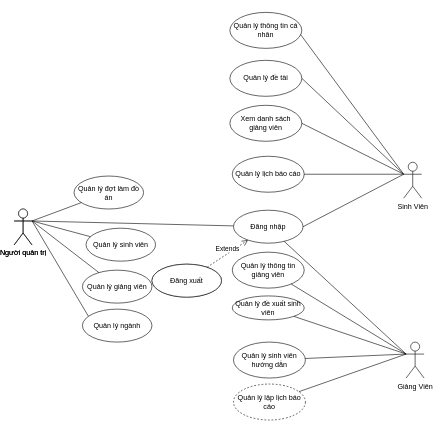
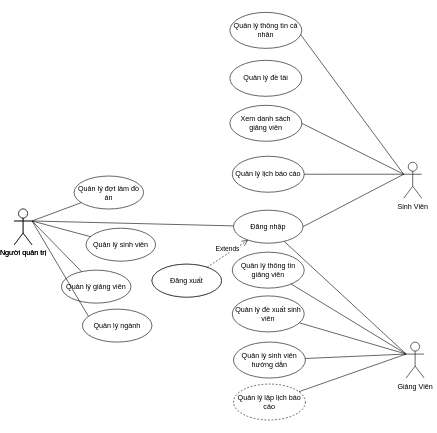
edge "Quản lý đề tài" -- "Sinh Viên": removed
node "Quản lý giảng viên": moved (117, 287) -> (96, 287)
node "Quản lý đề xuất sinh viên": size 72x24 -> 72x36
